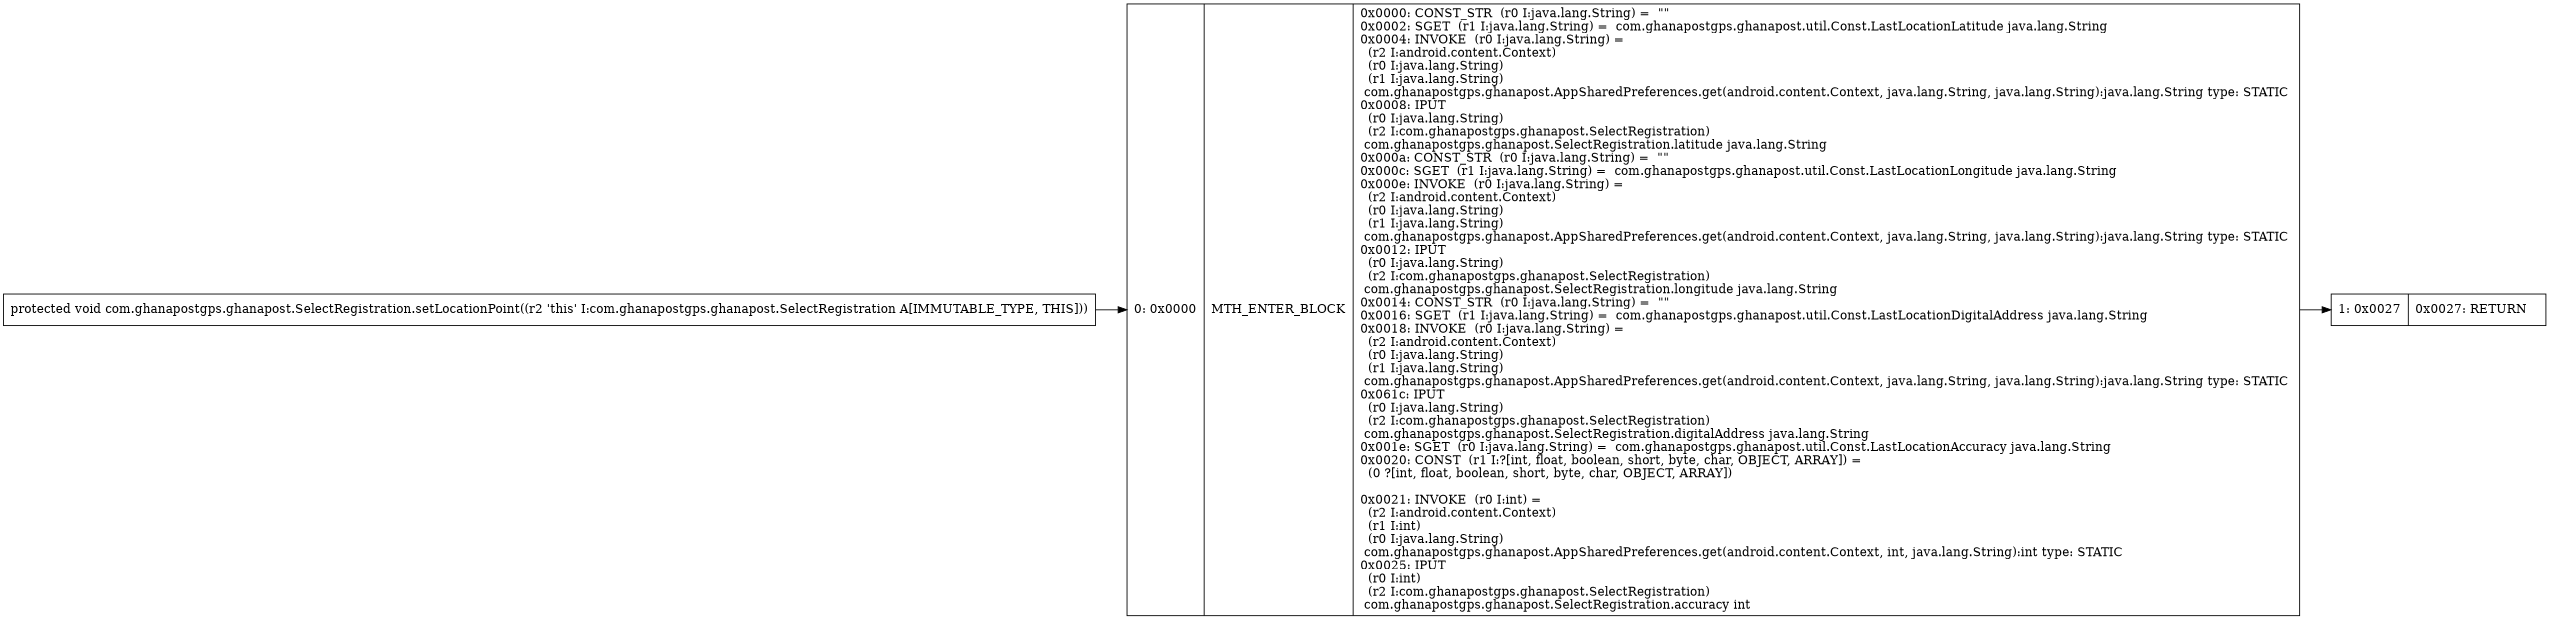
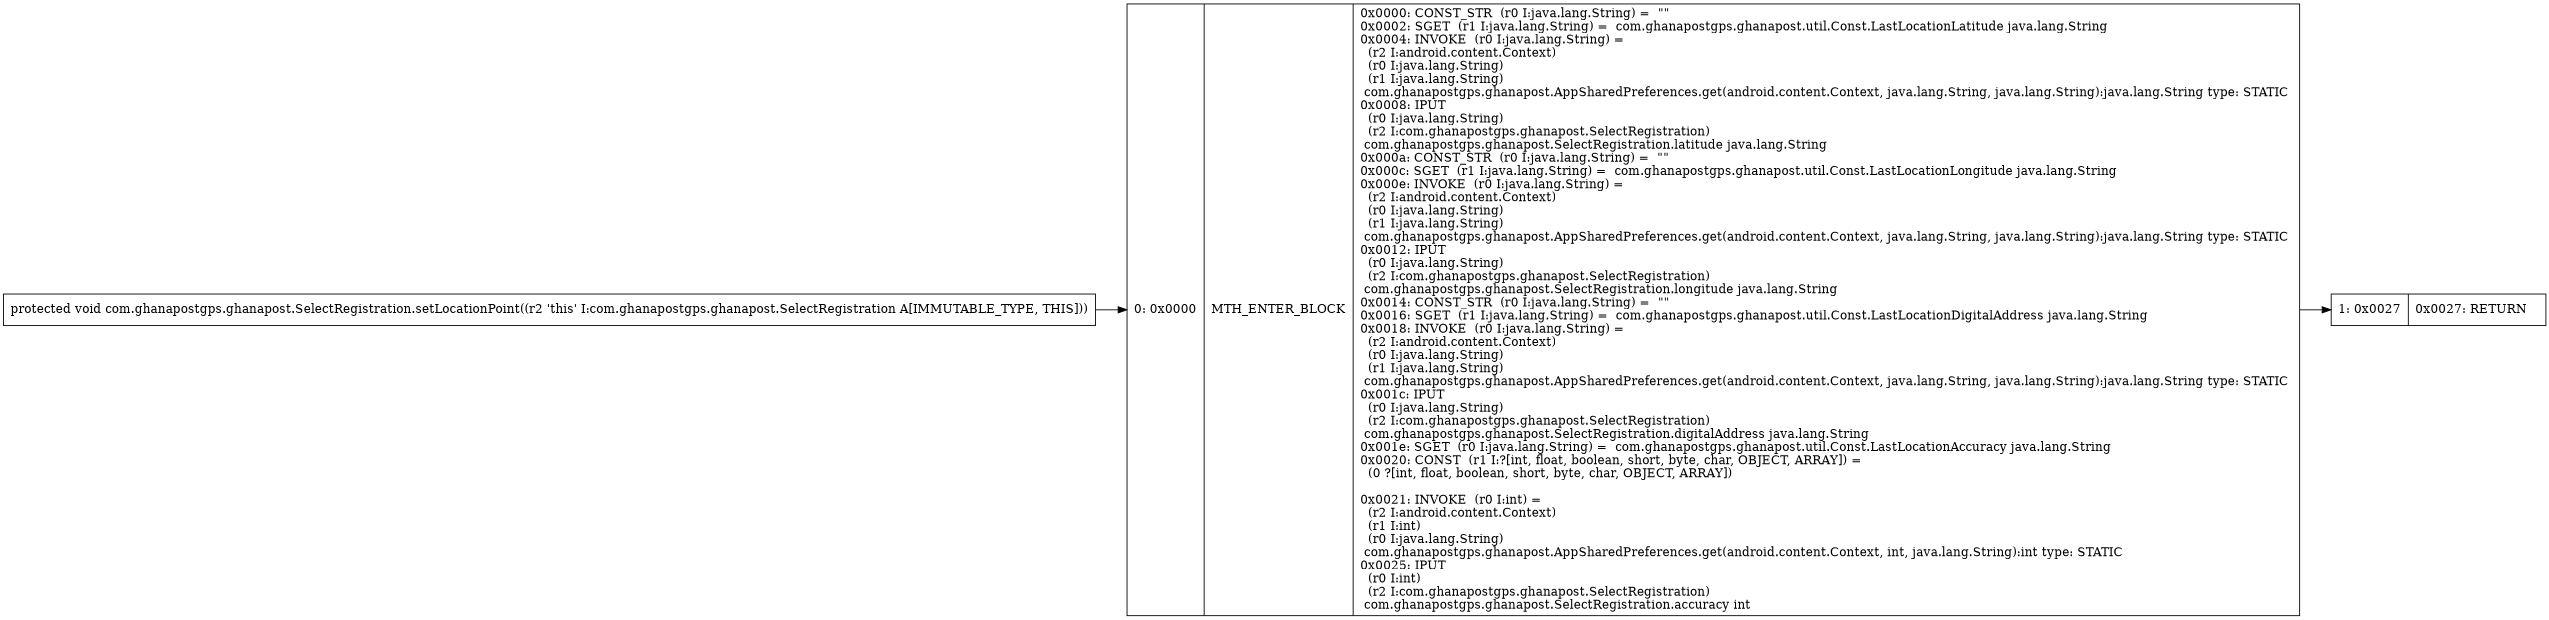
node "0: 0x0000": text "0x061c: IPUT" -> "0x001c: IPUT"
